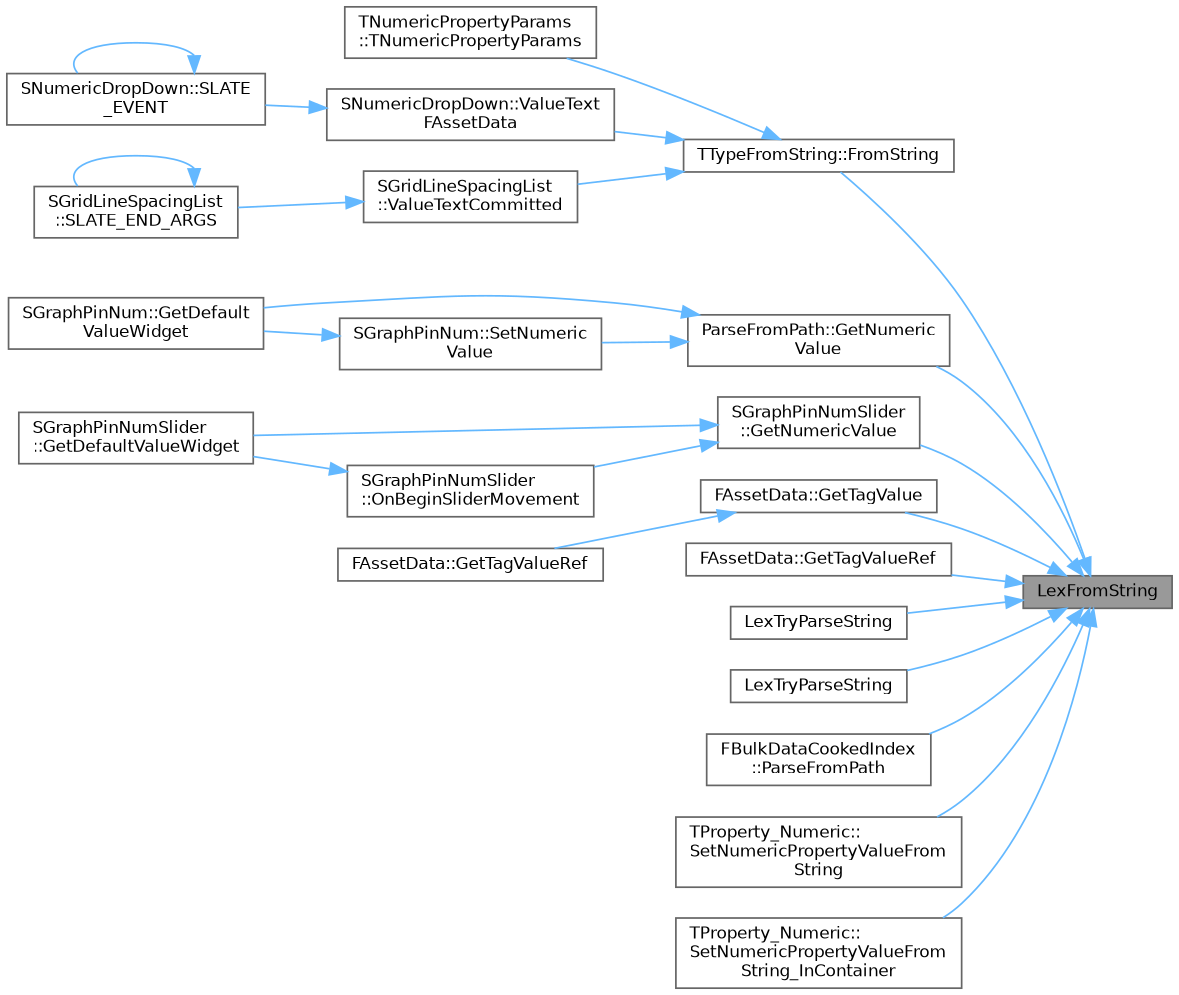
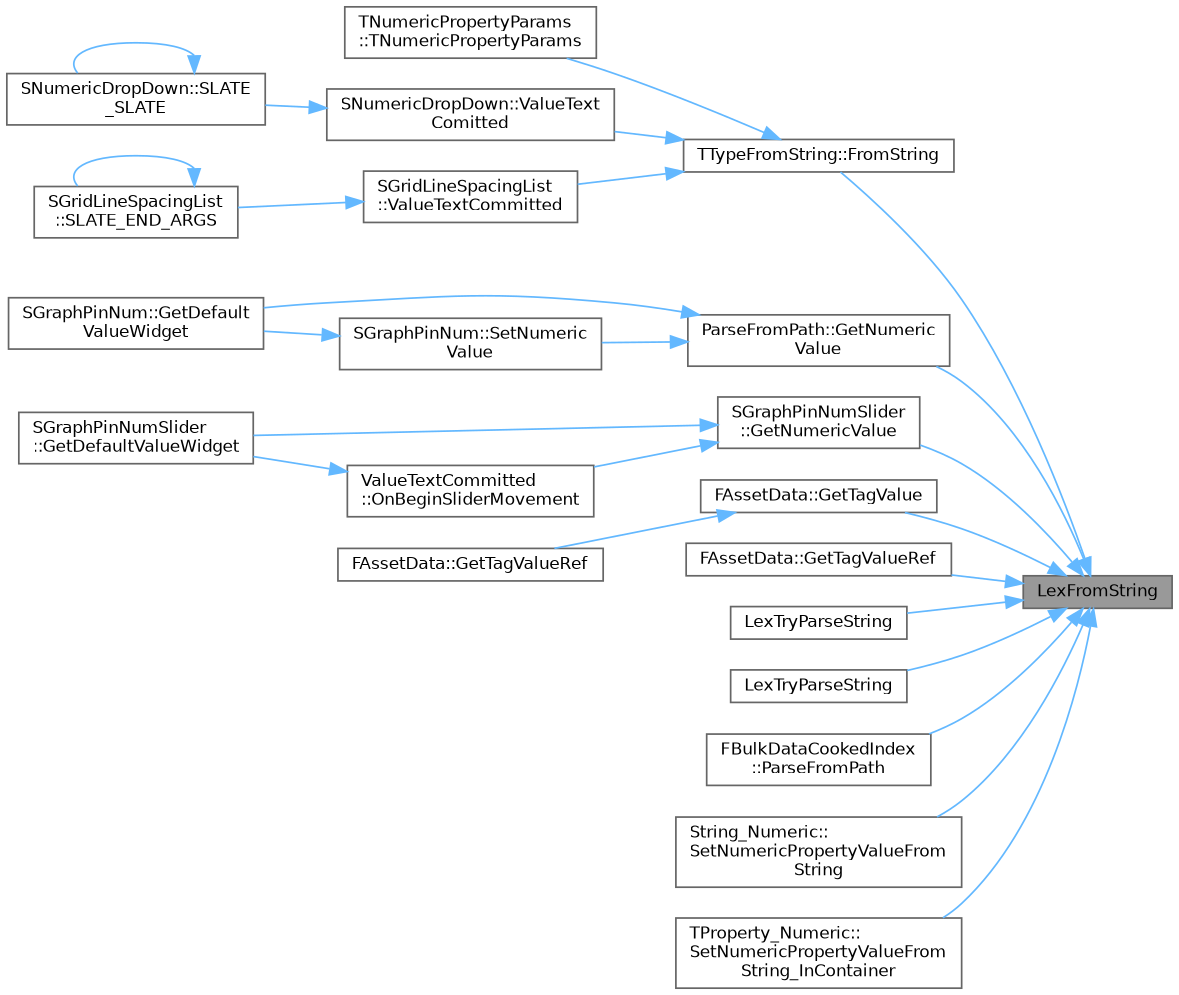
node "SNumericDropDown::SLATE _EVENT": label "SNumericDropDown::SLATE _EVENT" -> "SNumericDropDown::SLATE _SLATE"
node "SNumericDropDown::ValueText FAssetData": label "SNumericDropDown::ValueText FAssetData" -> "SNumericDropDown::ValueText Comitted"
node "SGraphPinNumSlider ::OnBeginSliderMovement": label "SGraphPinNumSlider ::OnBeginSliderMovement" -> "ValueTextCommitted ::OnBeginSliderMovement"
node "TProperty_Numeric:: SetNumericPropertyValueFrom String": label "TProperty_Numeric:: SetNumericPropertyValueFrom String" -> "String_Numeric:: SetNumericPropertyValueFrom String"
